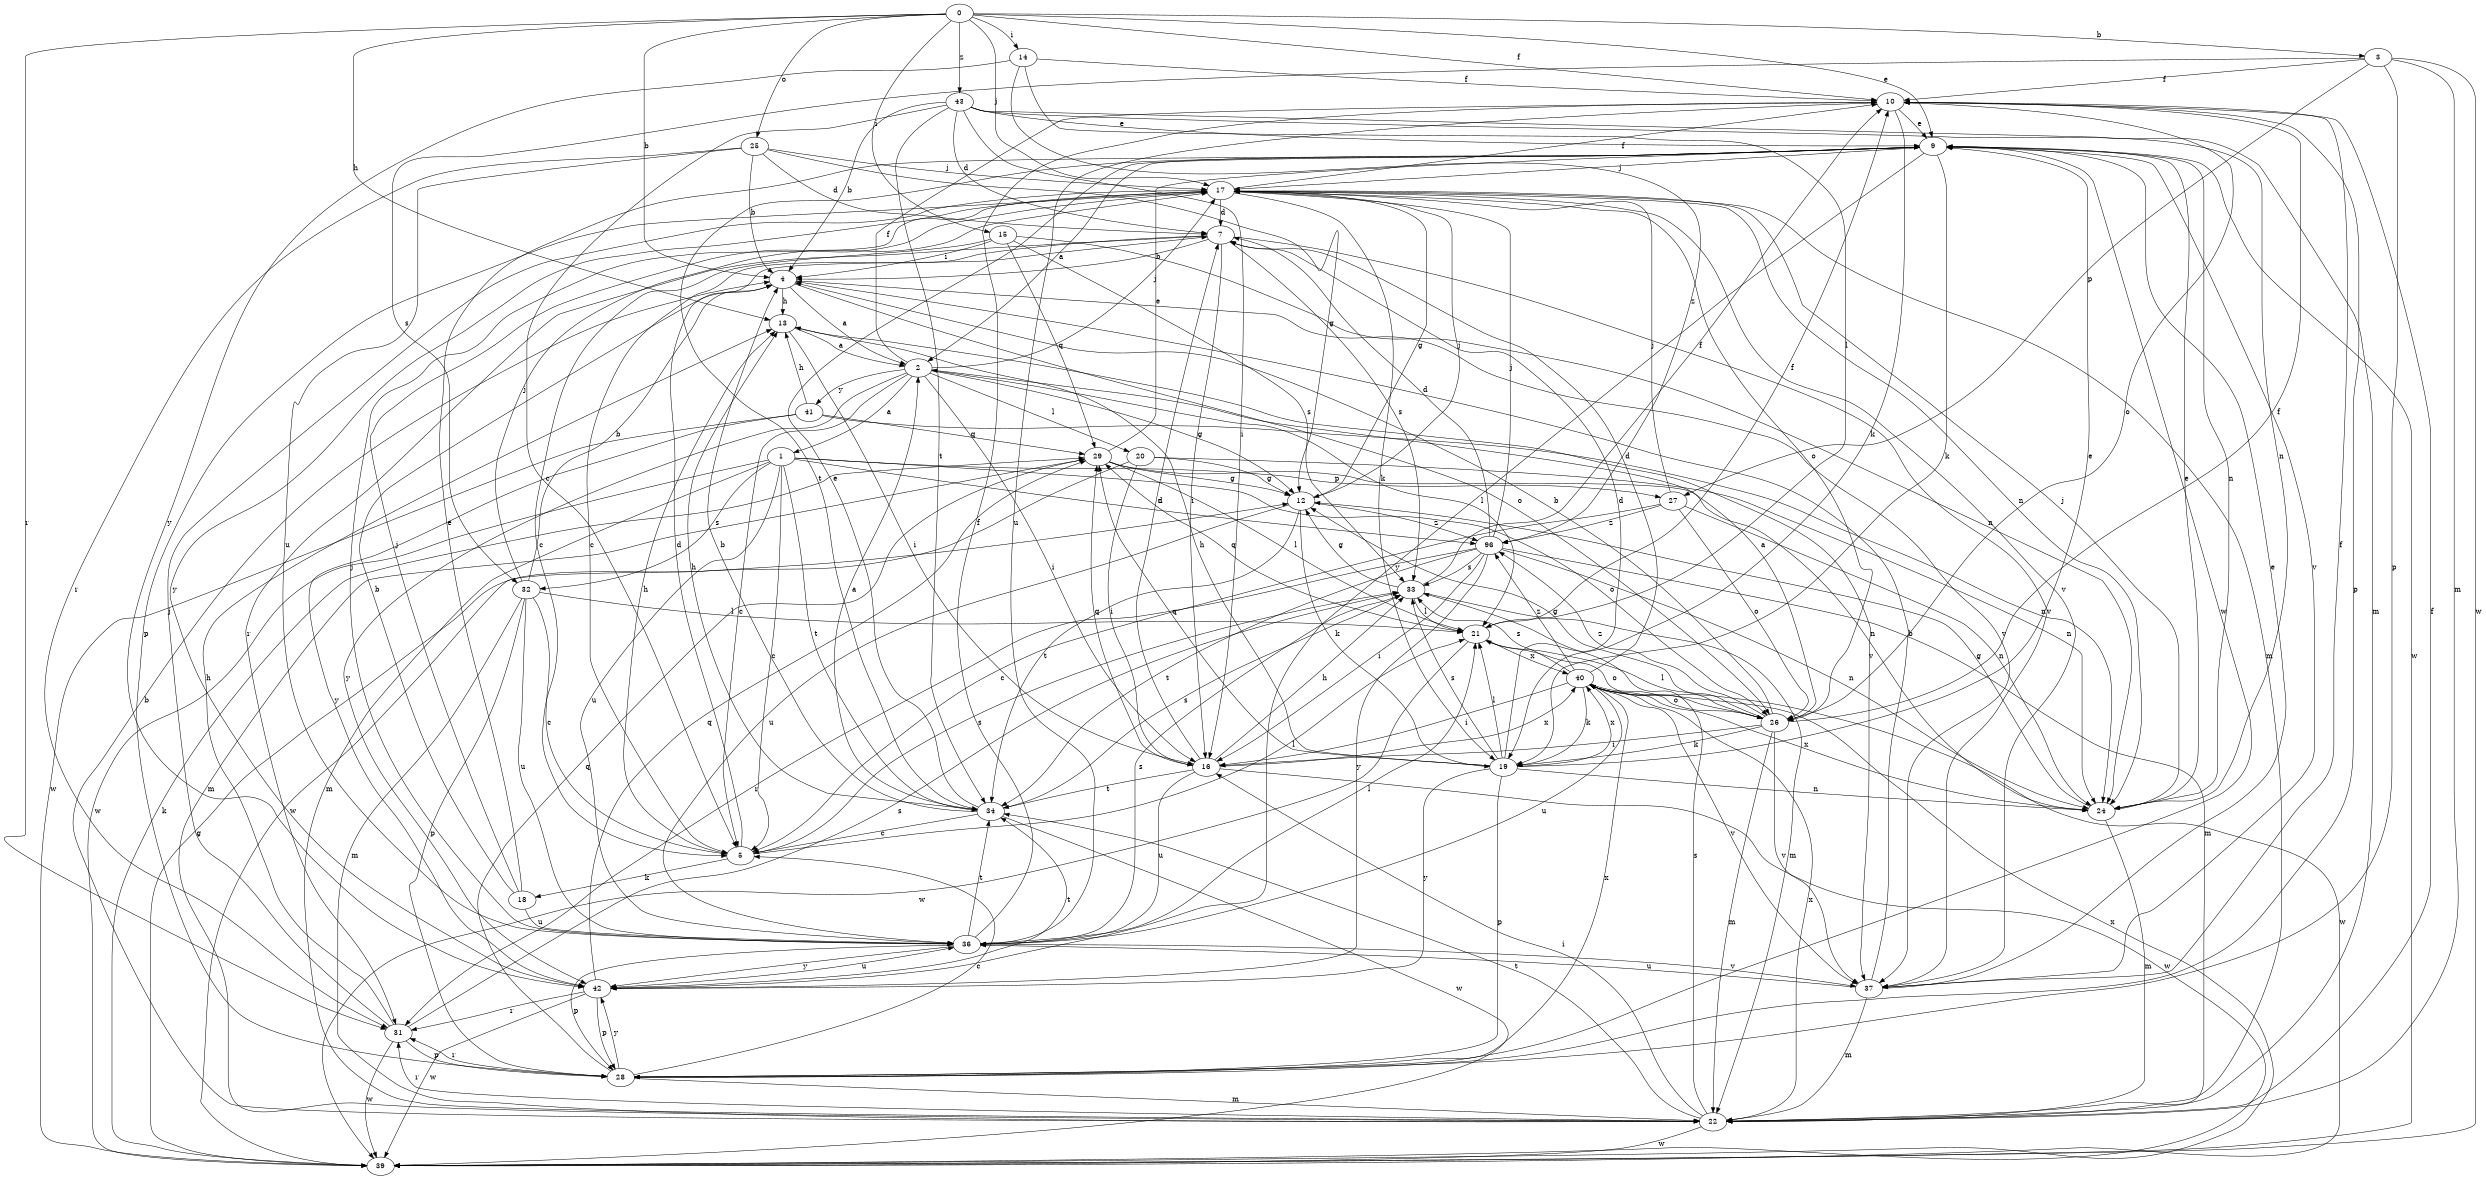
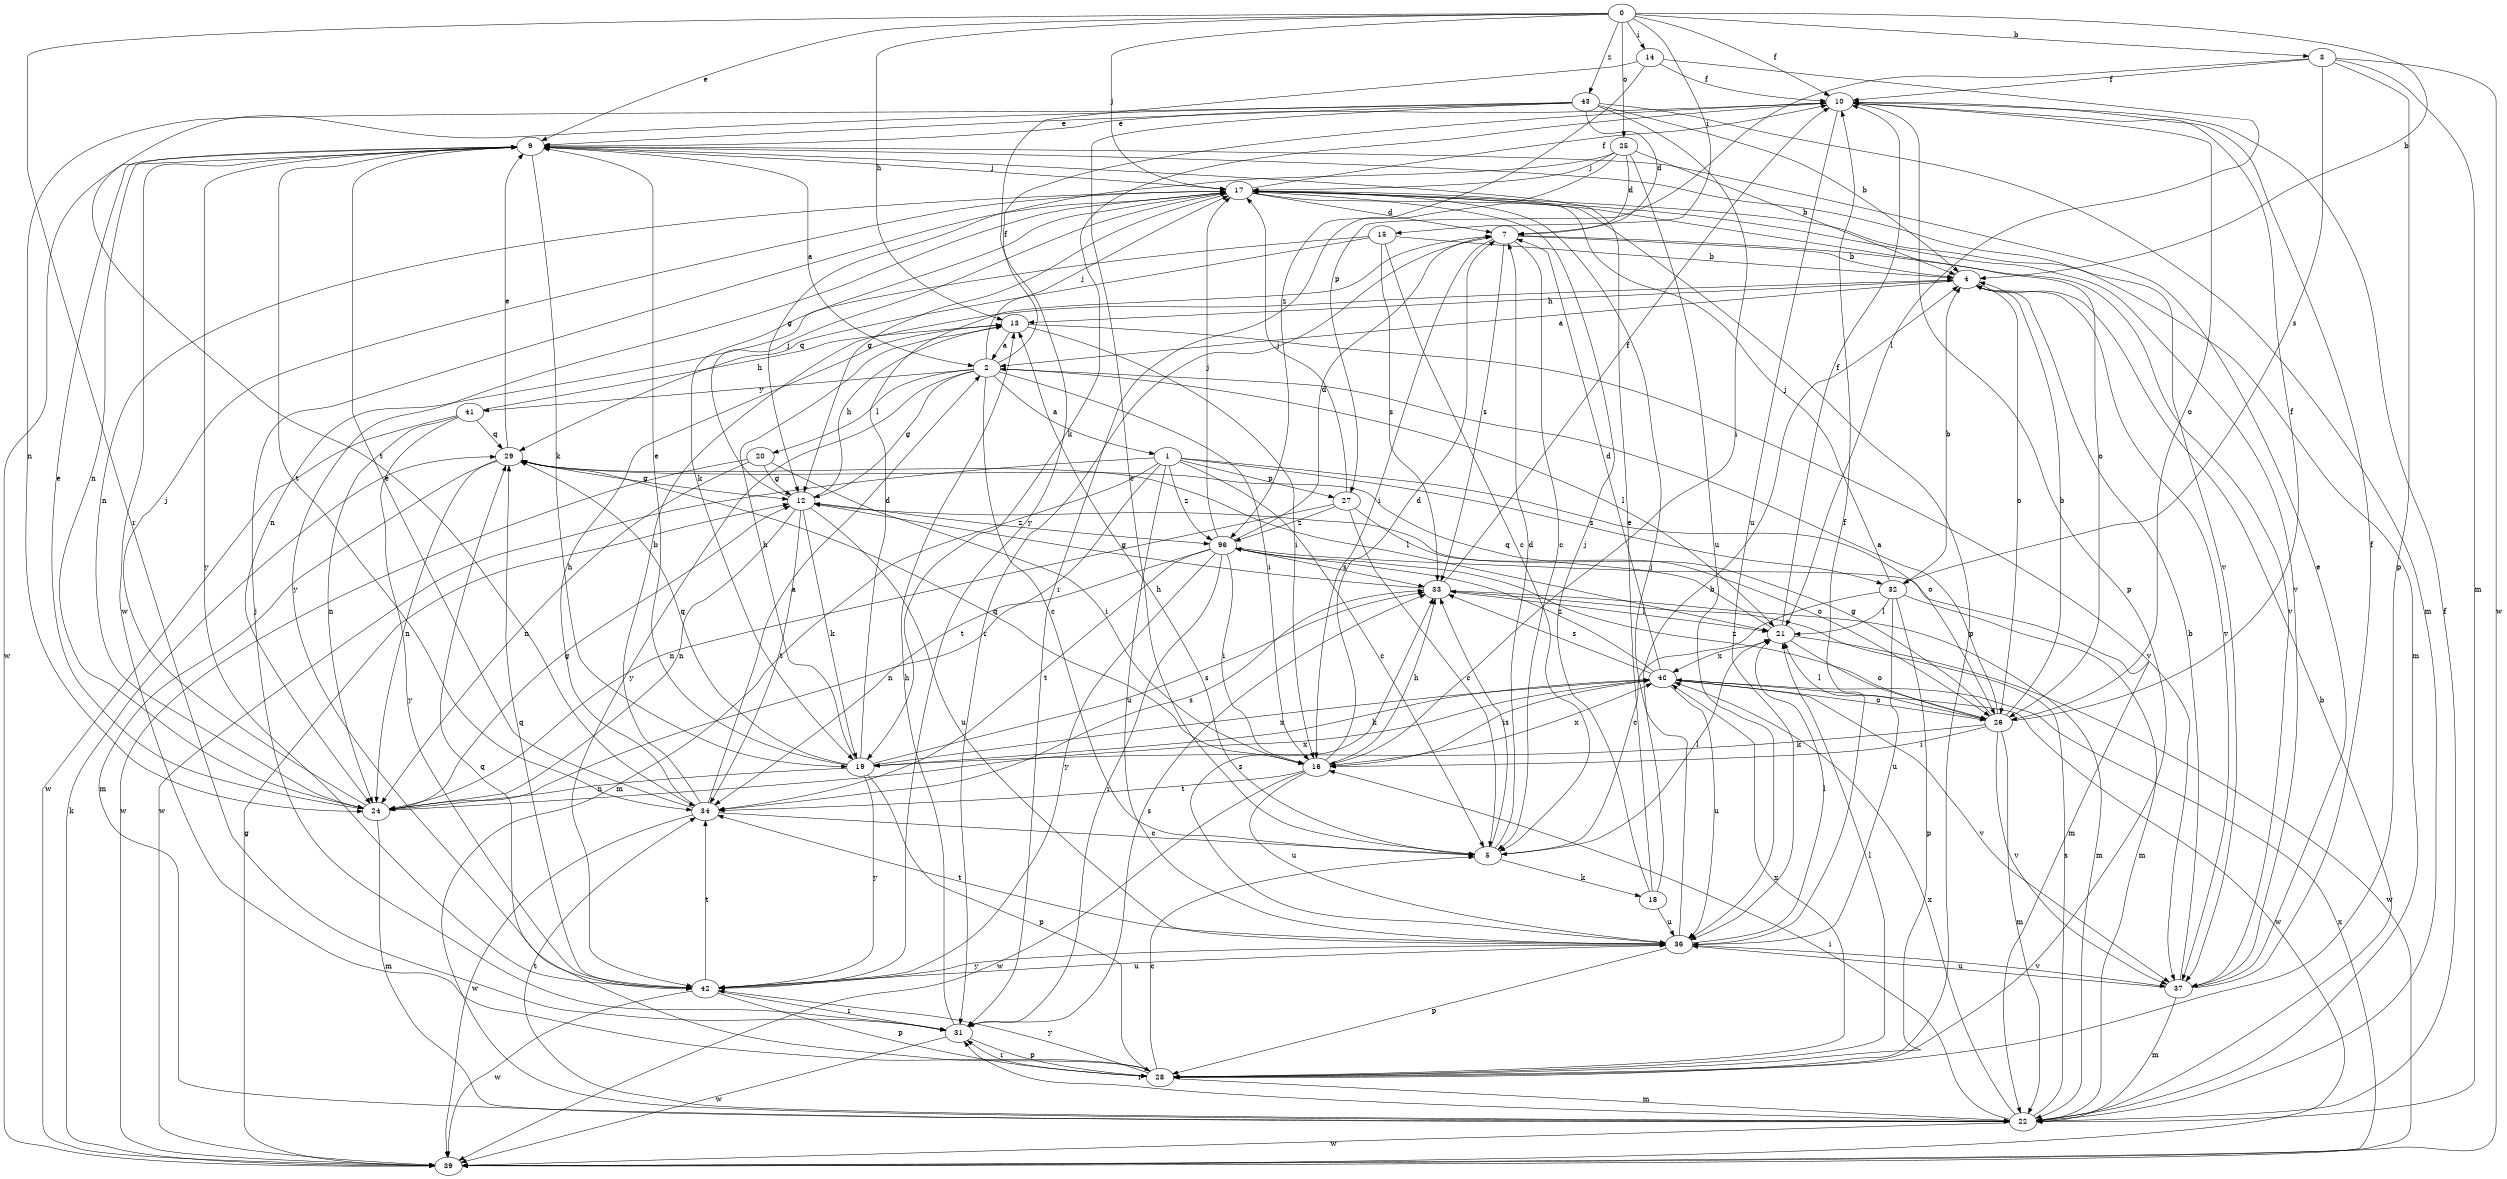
edge "15" -> "4": label "i" -> "b"
edge "12" -> "13": added, label "h"
edge "12" -> "24": added, label "n"
edge "19" -> "21": now "28" -> "21"
